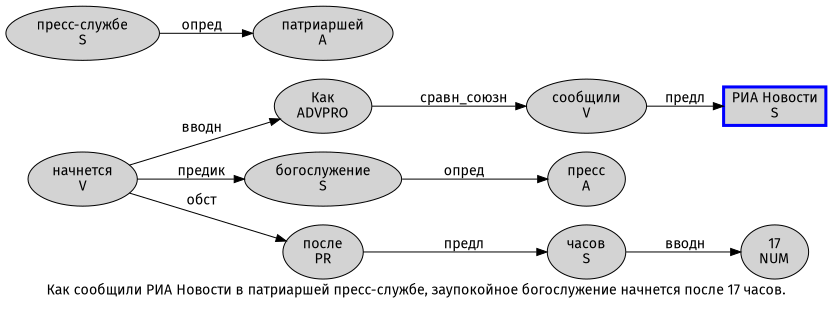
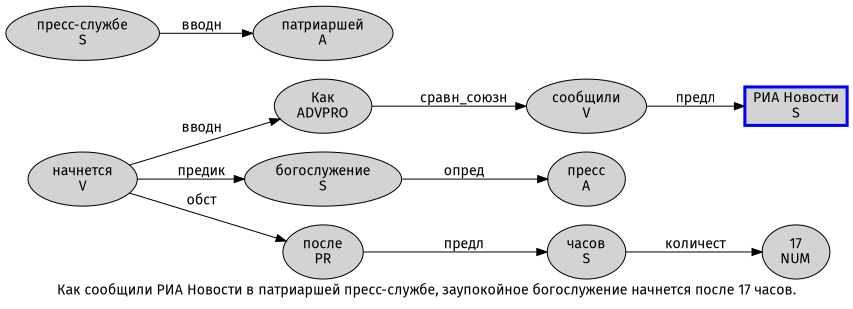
edge "пресс-службе S" -> "патриаршей A": label "опред" -> "вводн"
edge "часов S" -> "17 NUM": label "вводн" -> "количест"
